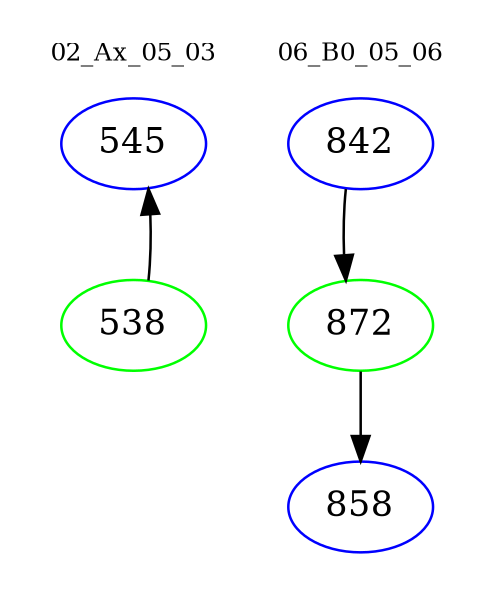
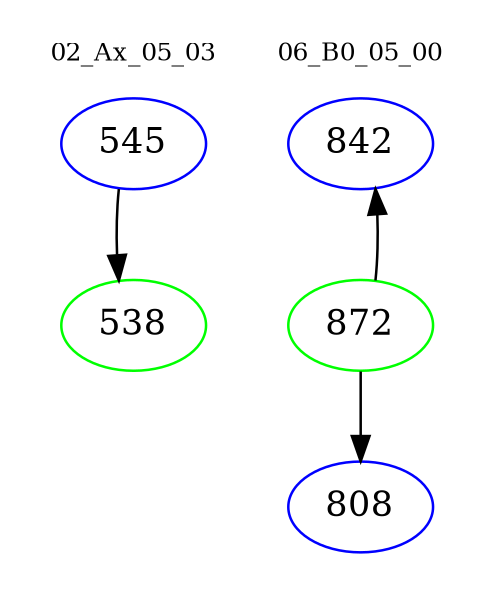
cluster "06_B0_05_06": label "06_B0_05_06" -> "06_B0_05_00"
edge "842" -> "872": reversed
edge "538" -> "545": reversed
node "858": label "858" -> "808"
